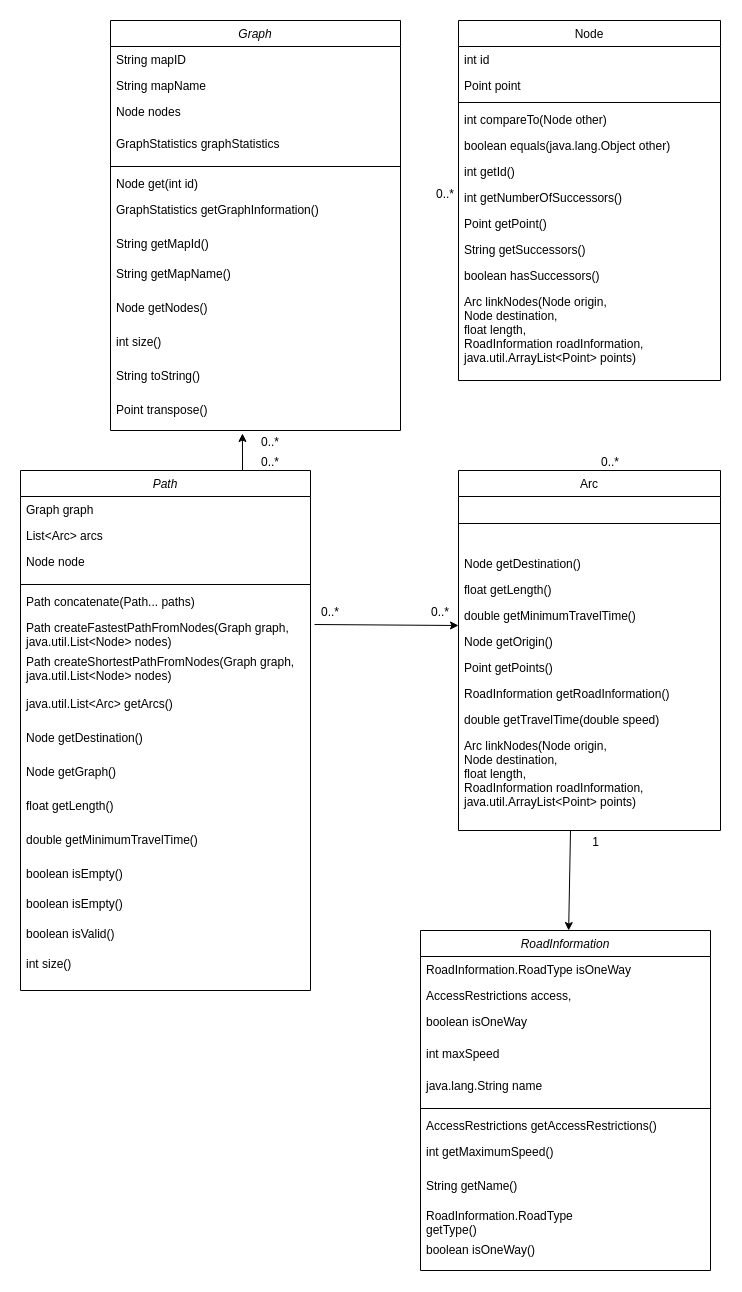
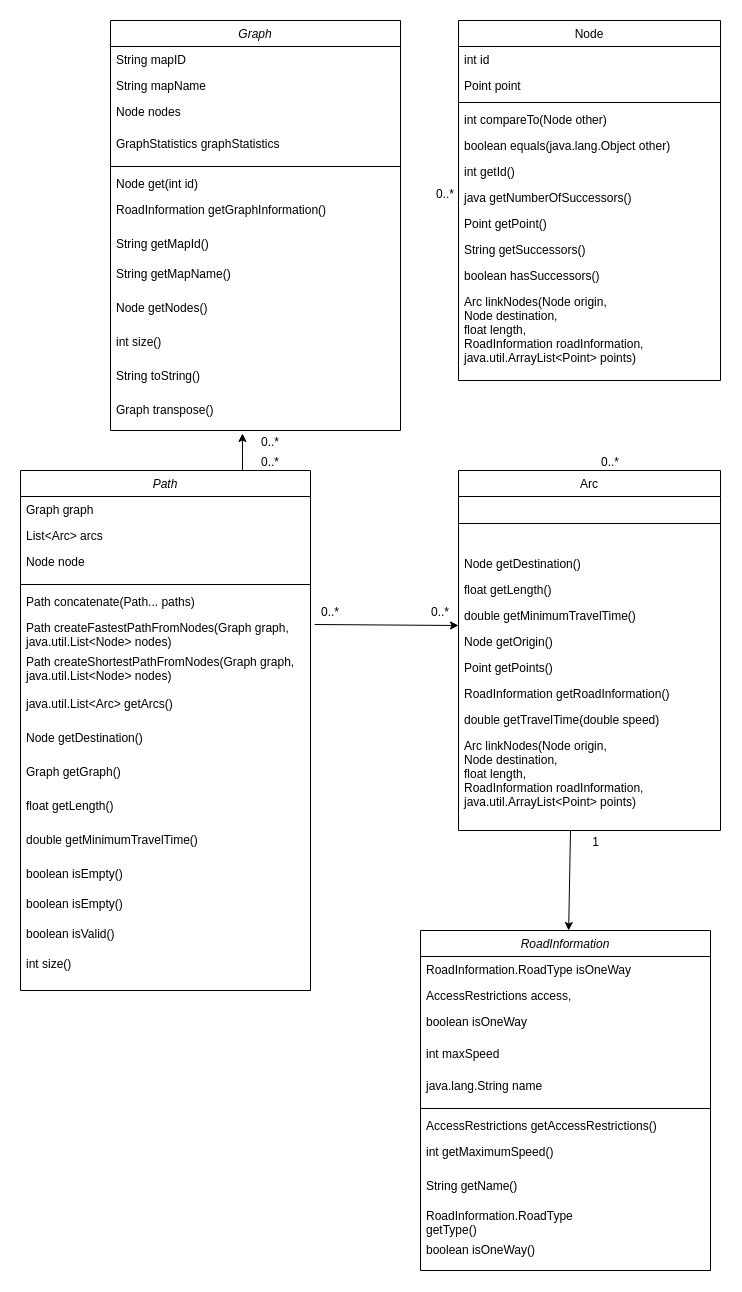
node "int getNumberOfSuccessors()": label "int getNumberOfSuccessors()" -> "java getNumberOfSuccessors()"
node "GraphStatistics getGraphInformation()": label "GraphStatistics getGraphInformation()" -> "RoadInformation getGraphInformation()"
node "Point transpose()": label "Point transpose()" -> "Graph transpose()"
node "Node getGraph()": label "Node getGraph()" -> "Graph getGraph()"
